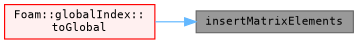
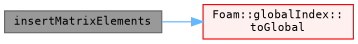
edge "Foam::globalIndex:: toGlobal" -> "insertMatrixElements": reversed
